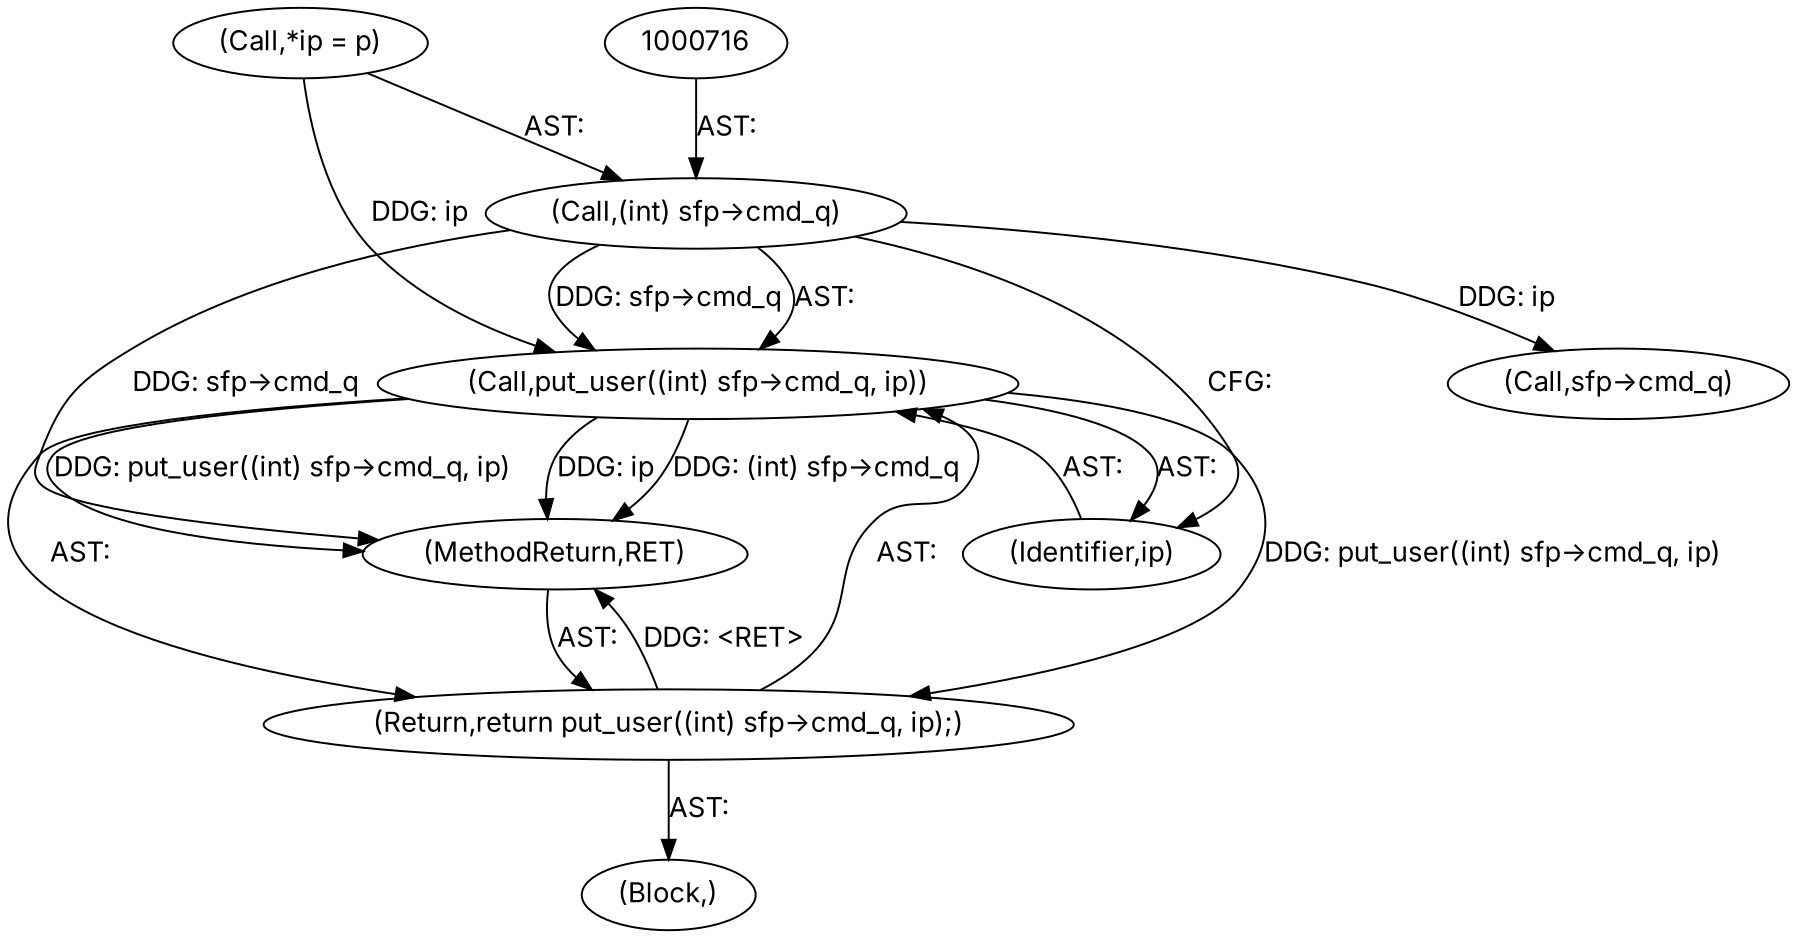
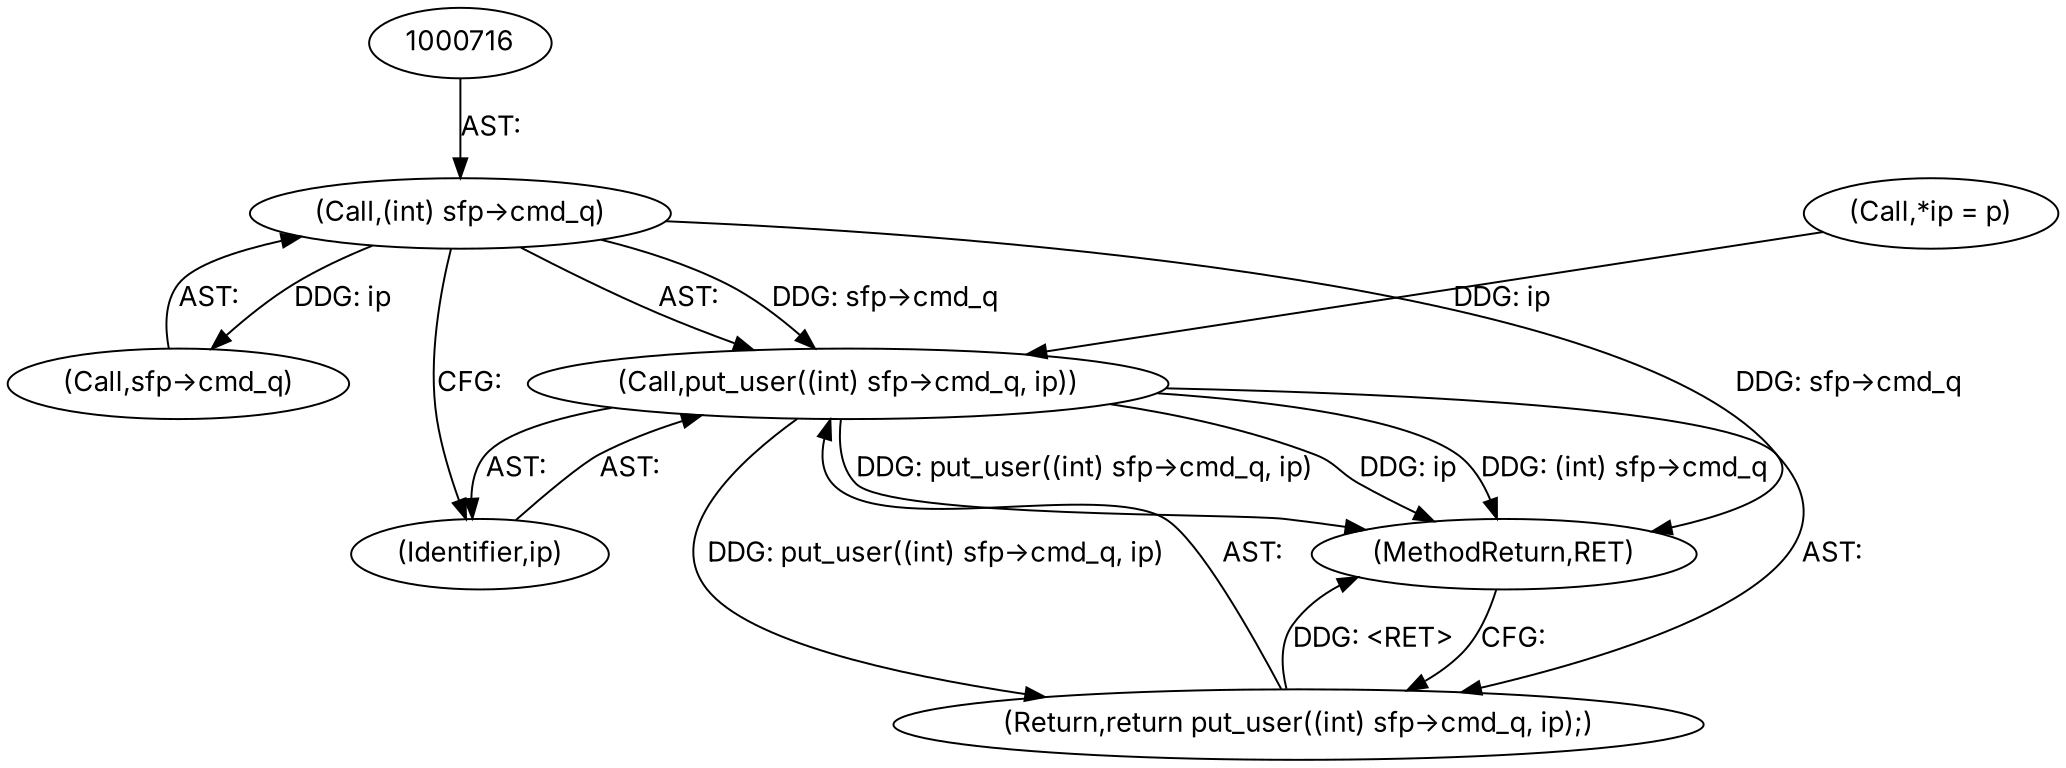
edge "(Call,*ip = p)" -> "(Call,(int) sfp->cmd_q)": now "(Call,sfp->cmd_q)" -> "(Call,(int) sfp->cmd_q)"
edge "(MethodReturn,RET)" -> "(Return,return put_user((int) sfp->cmd_q, ip);)": label "AST: " -> "CFG: "
node "(Block,)": removed
